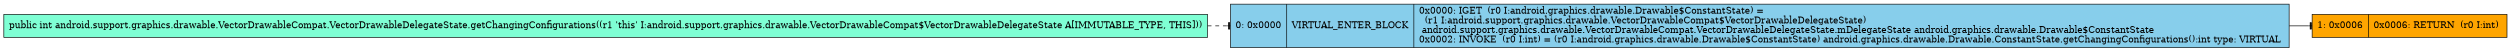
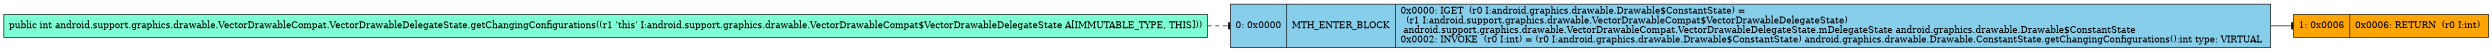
node "0: 0x0000": text "VIRTUAL_ENTER_BLOCK" -> "MTH_ENTER_BLOCK"
